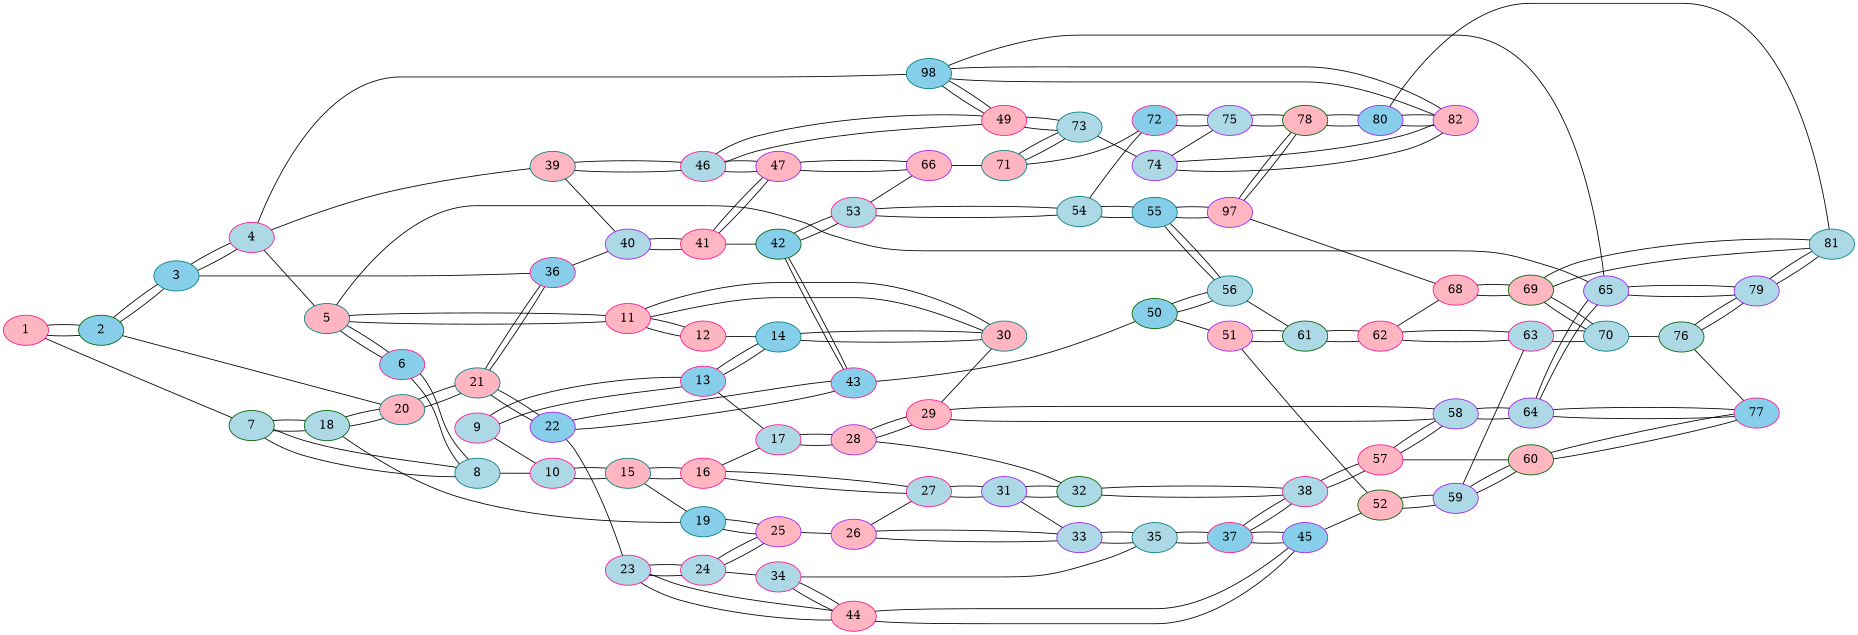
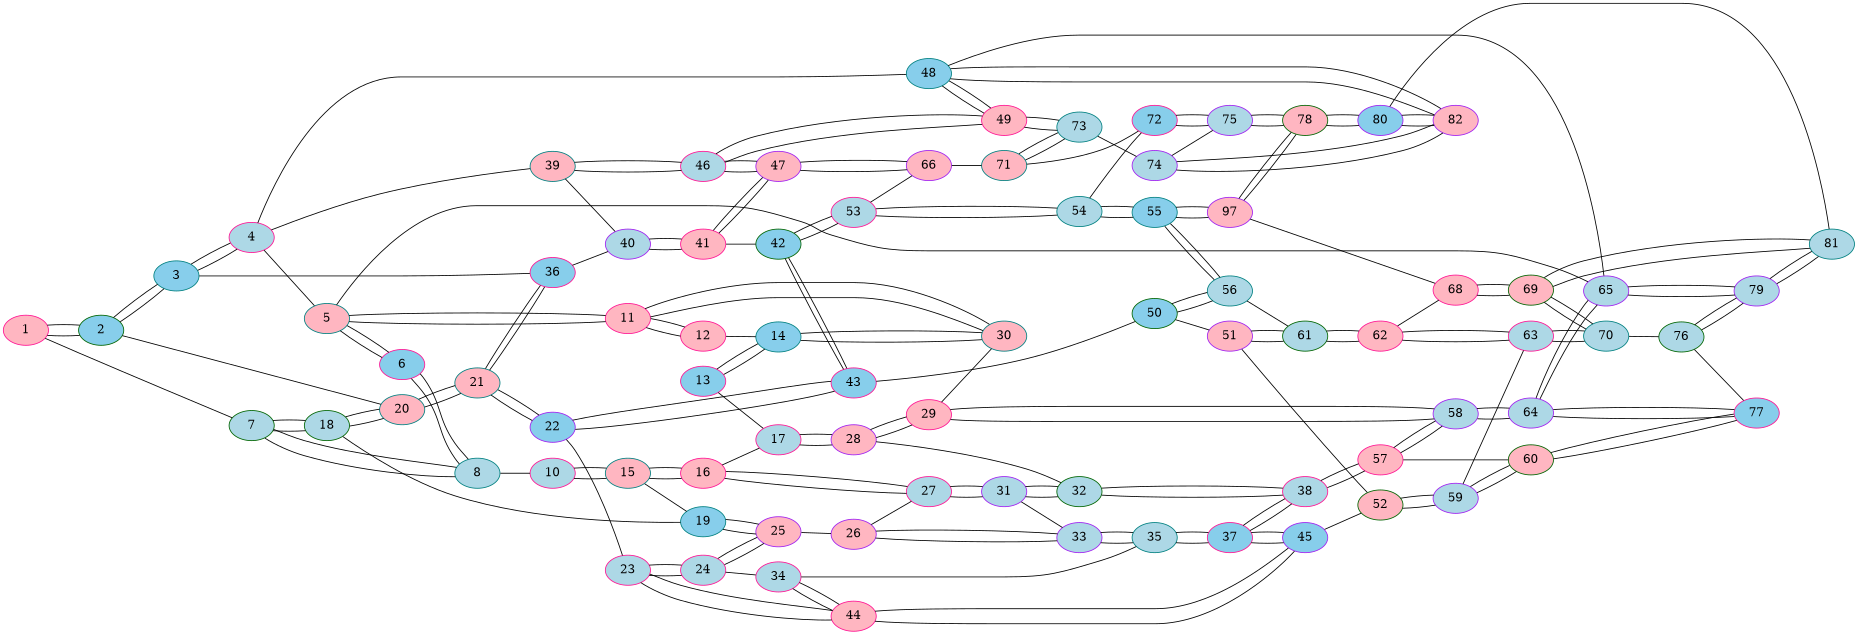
node "98": label "98" -> "48"
node "9": removed
